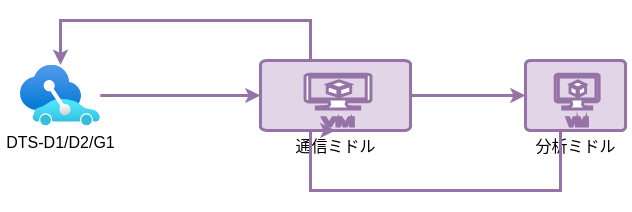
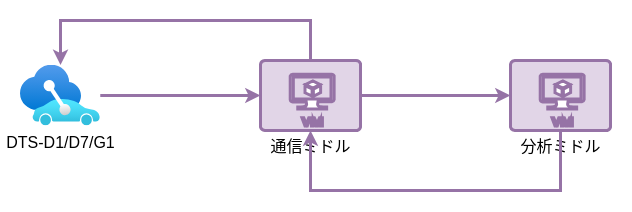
node "通信ミドル": size 150x70 -> 100x70
node "分析ミドル": moved (576, 96) -> (561, 96)
node "DTS-D1/D2/G1": label "DTS-D1/D2/G1" -> "DTS-D1/D7/G1"
